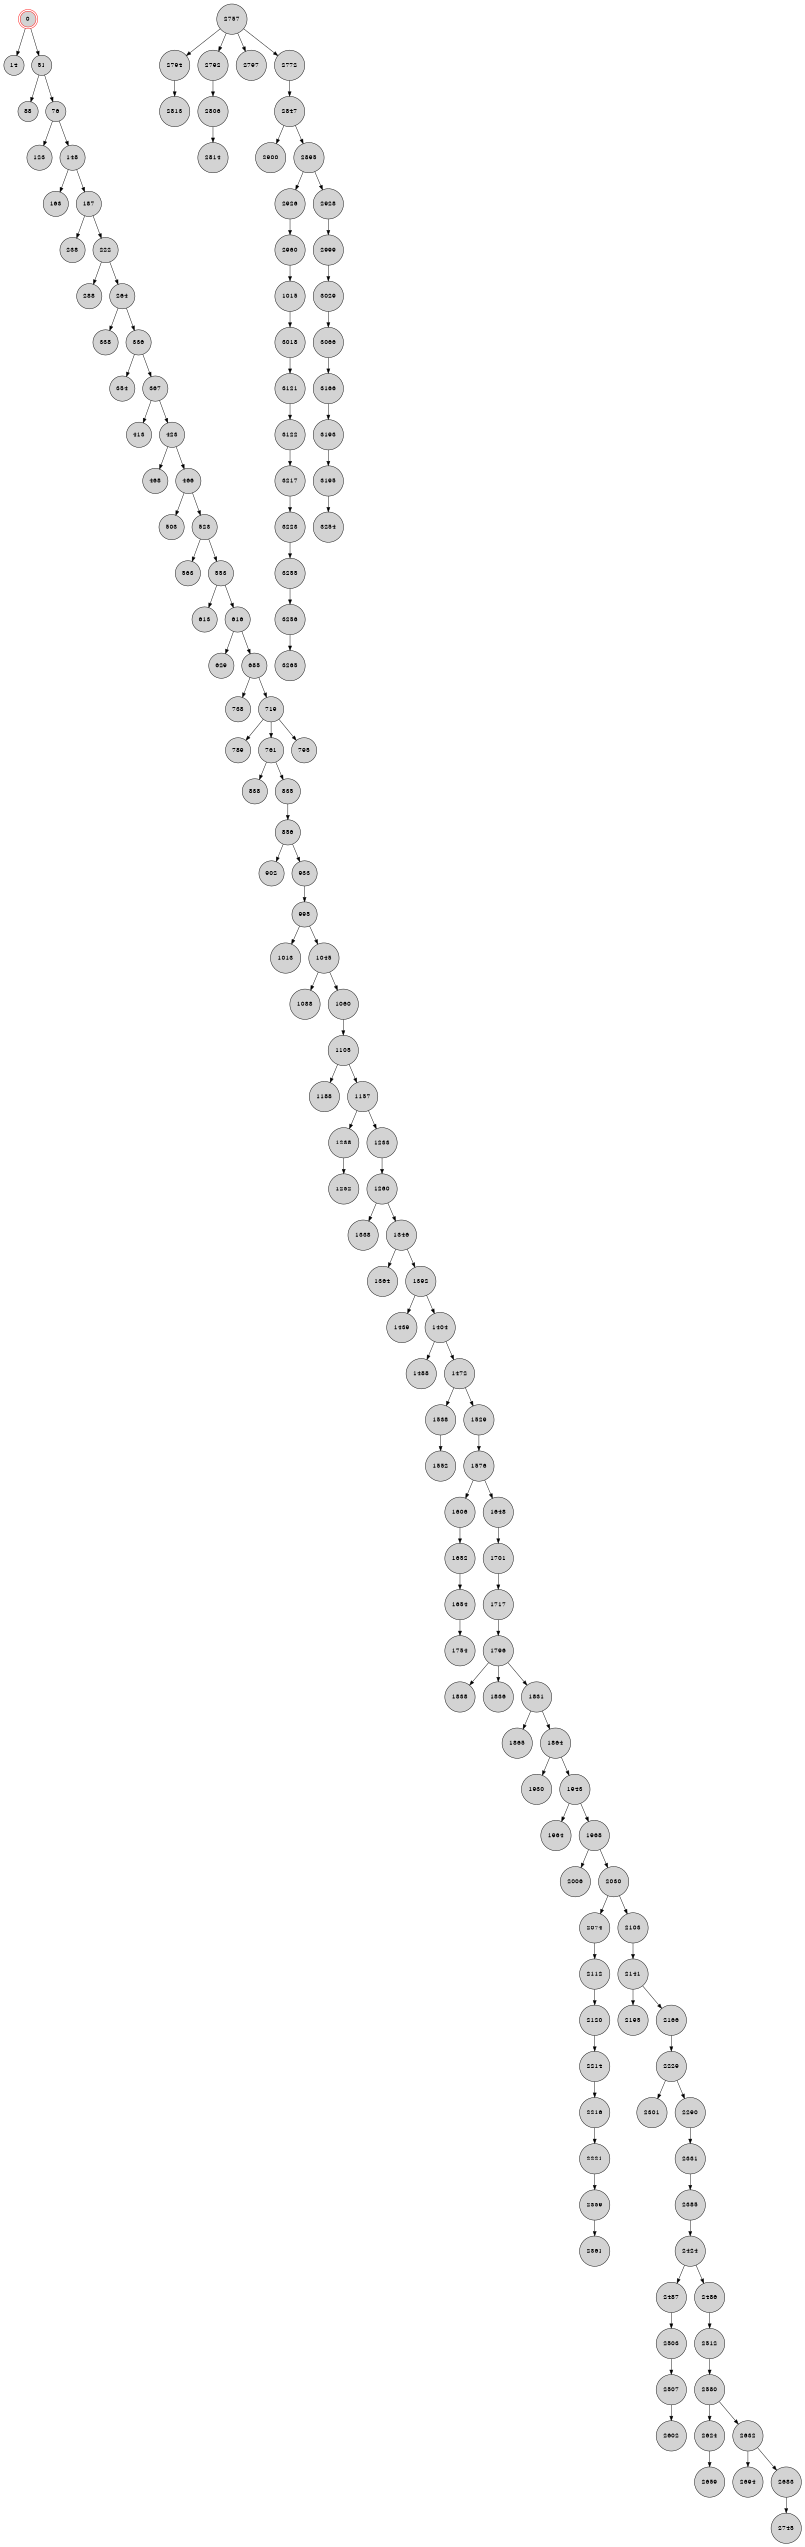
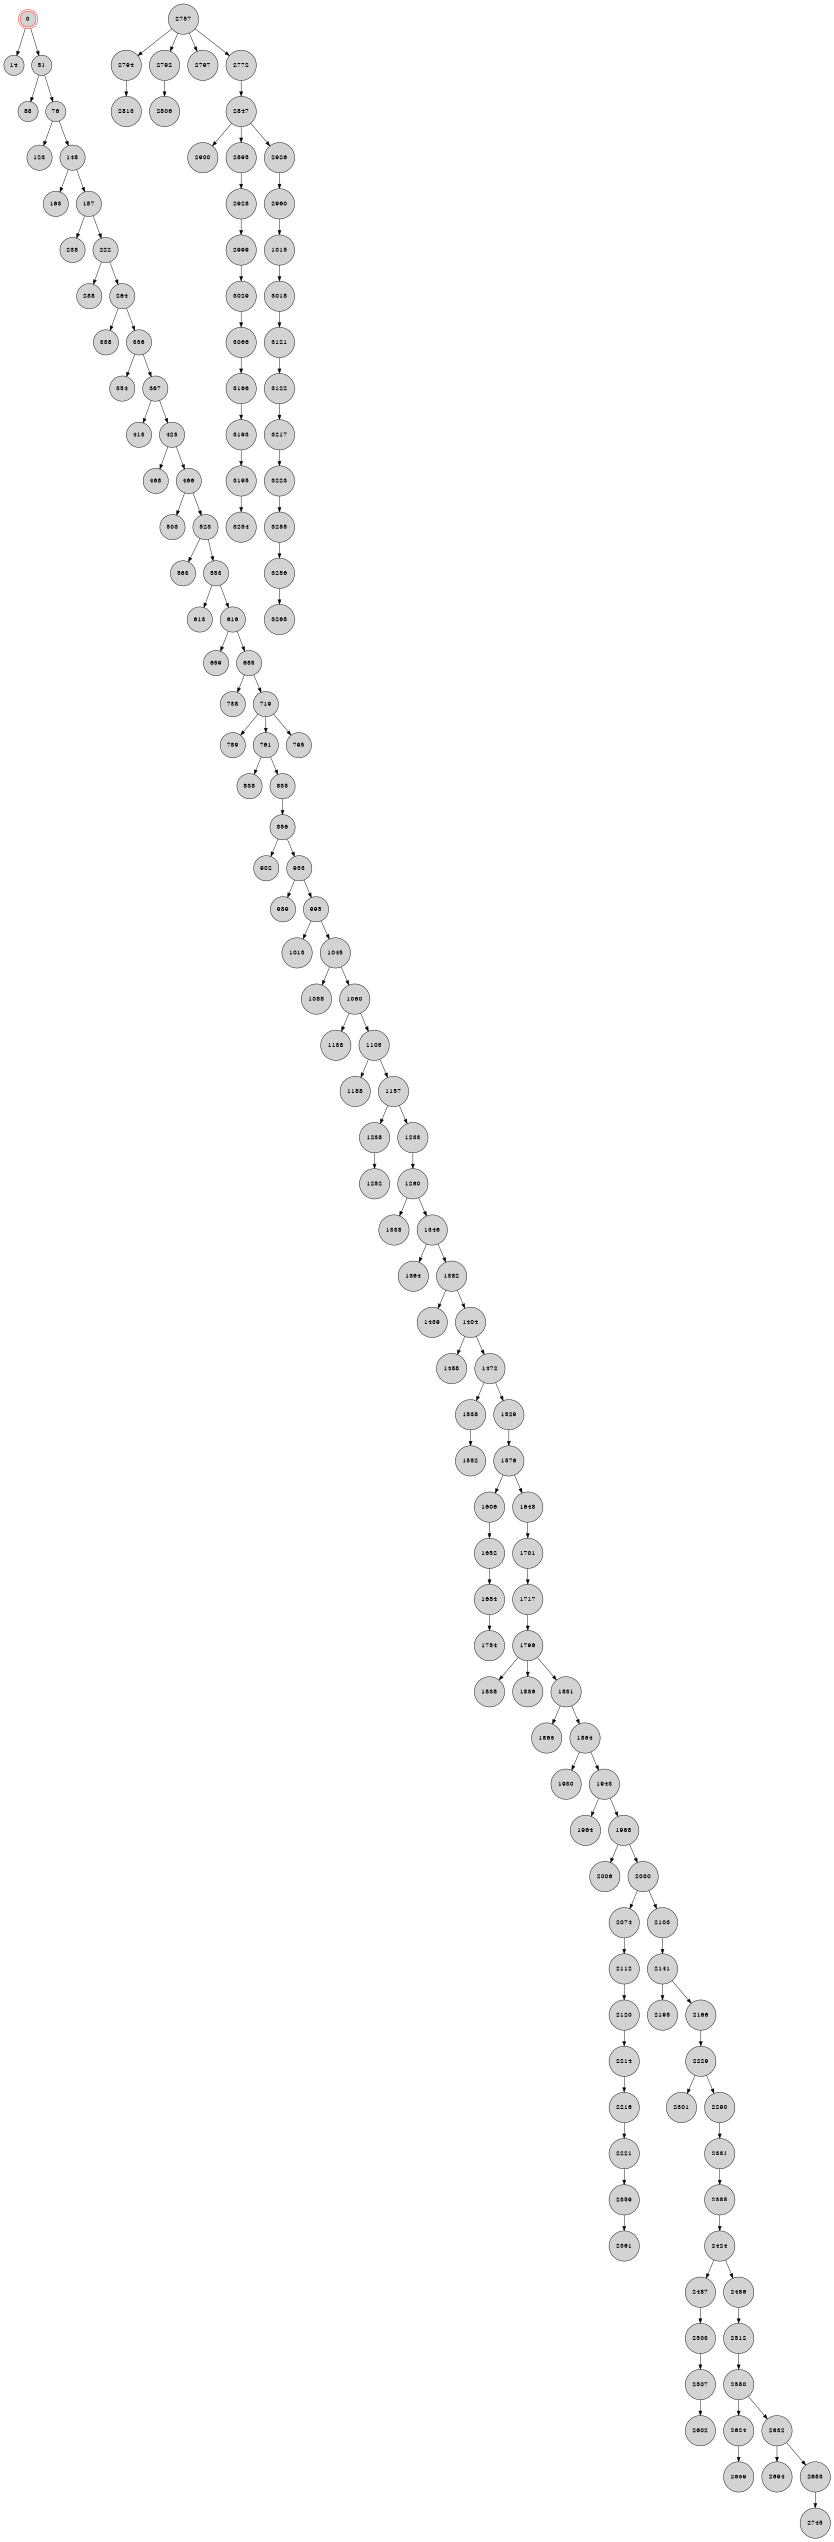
node "2814": removed
edge "2895" -> "2926": now "2847" -> "2926"
node "629": label "629" -> "659"
node "989": added
node "1138": added
node "1392": label "1392" -> "1382"
